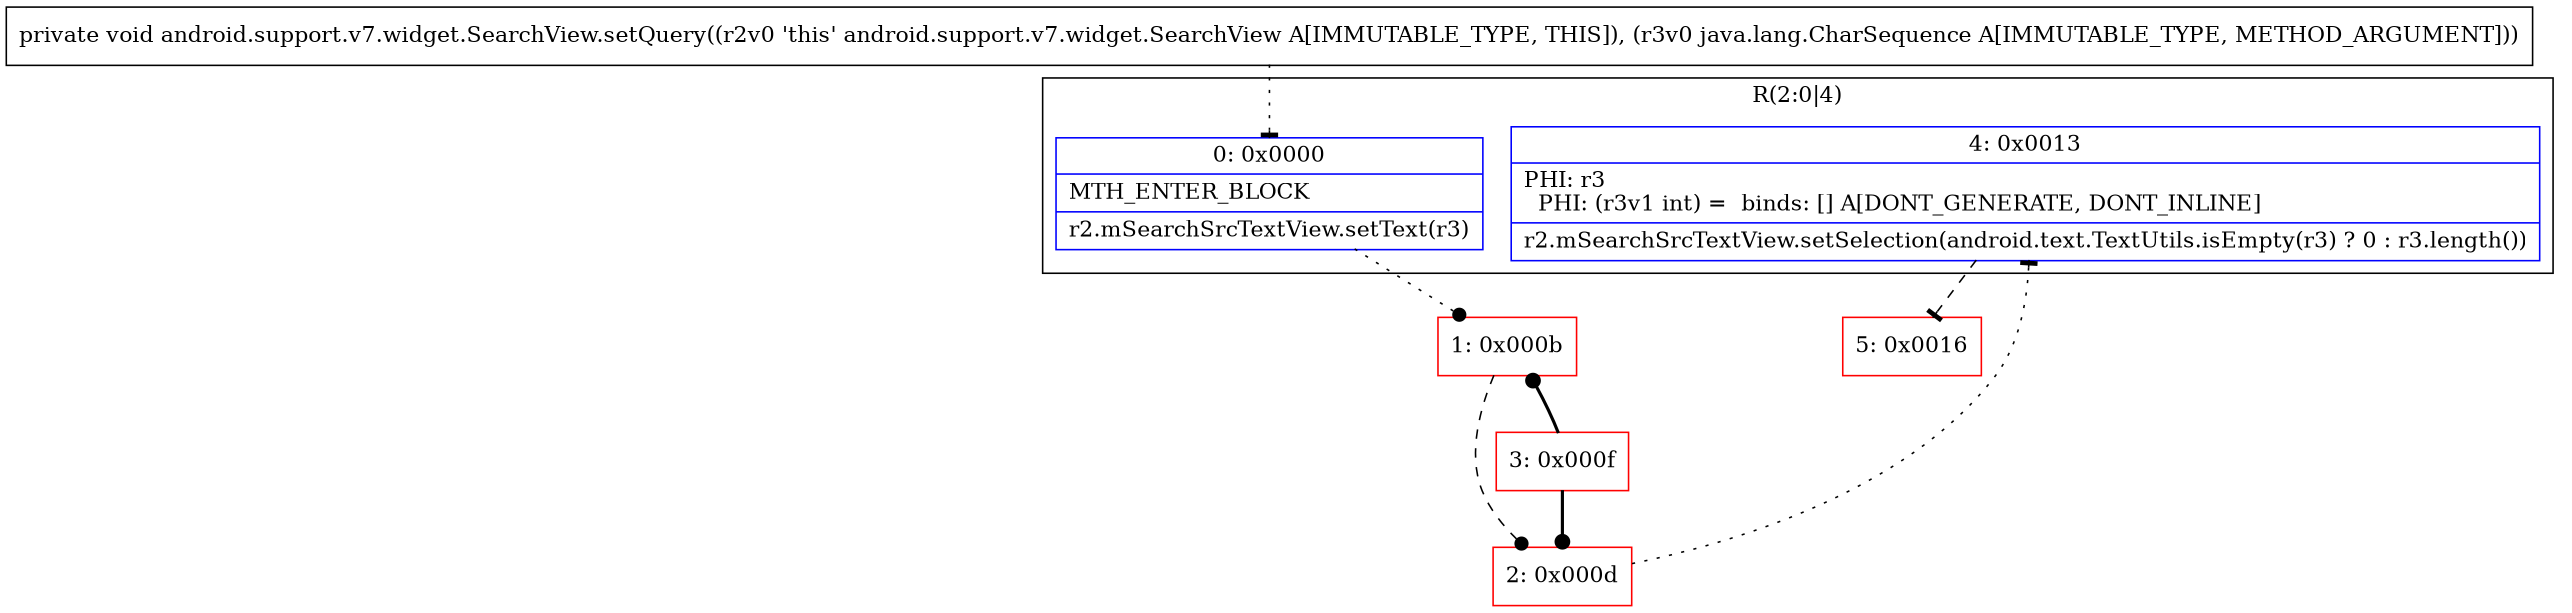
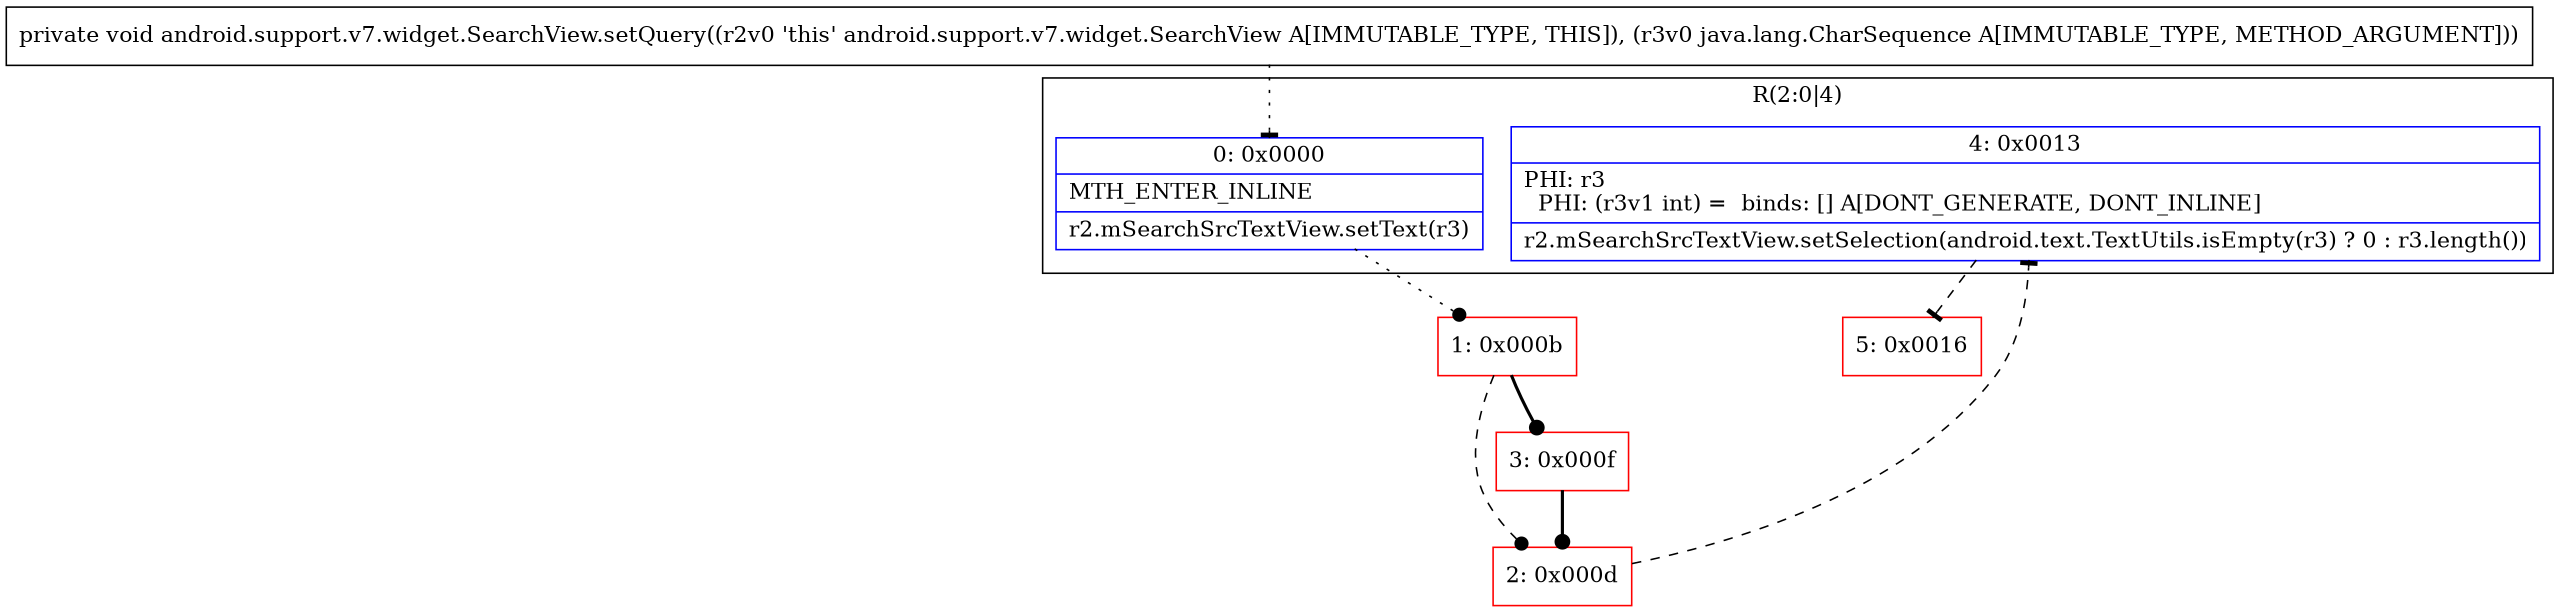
node "0: 0x0000": text "MTH_ENTER_BLOCK" -> "MTH_ENTER_INLINE"
edge "3: 0x000f" -> "1: 0x000b": reversed
edge "2: 0x000d" -> "4: 0x0013": style dotted -> dashed
